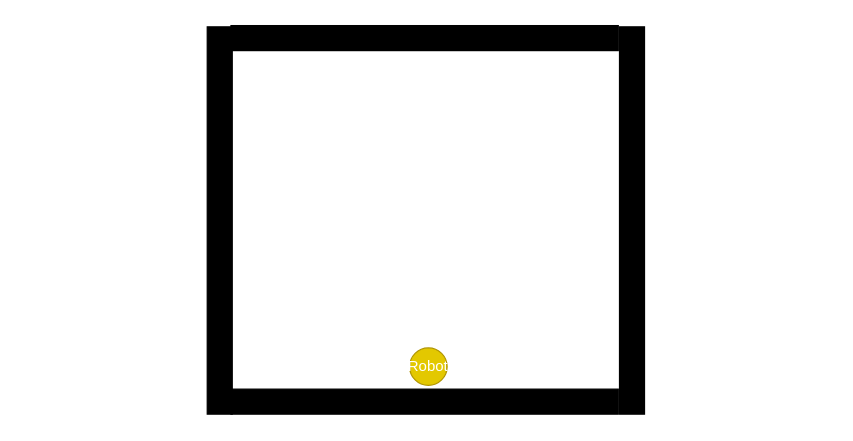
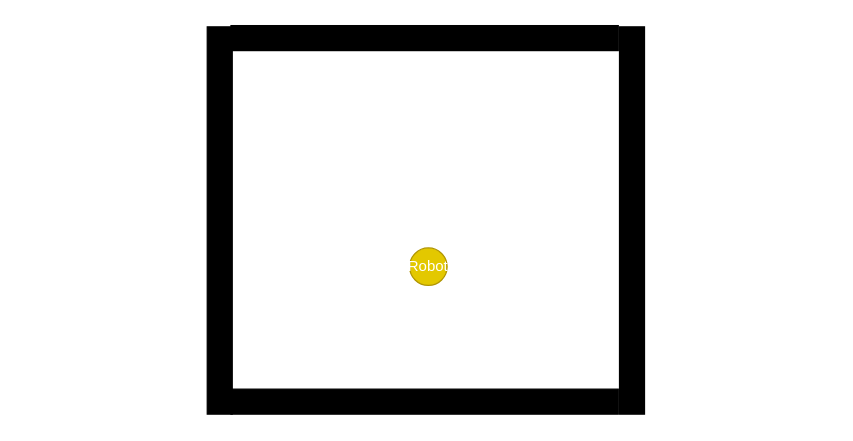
node "Robot": moved (428, 367) -> (428, 267)
